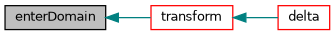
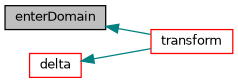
edge "delta" -> "transform": reversed
